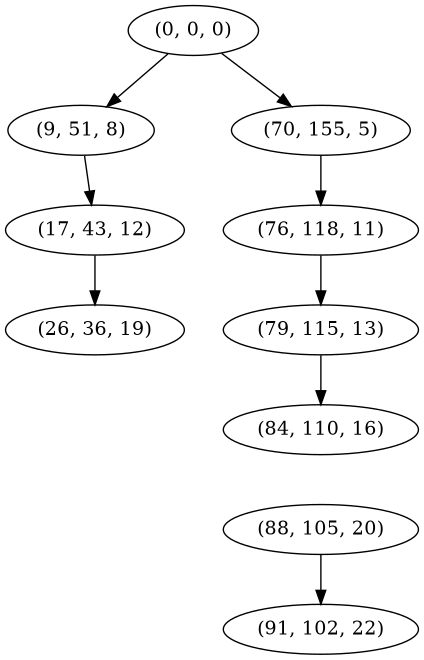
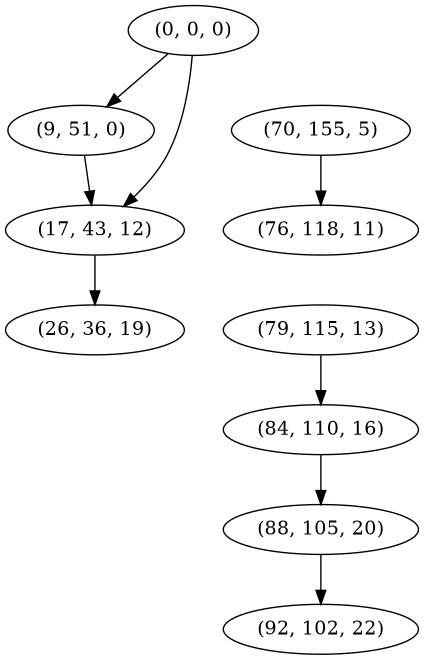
edge "(0, 0, 0)" -> "(70, 155, 5)": now "(0, 0, 0)" -> "(17, 43, 12)"
node "(9, 51, 8)": label "(9, 51, 8)" -> "(9, 51, 0)"
edge "(76, 118, 11)" -> "(79, 115, 13)": removed
edge "(84, 110, 16)" -> "(88, 105, 20)": added
node "(91, 102, 22)": label "(91, 102, 22)" -> "(92, 102, 22)"
